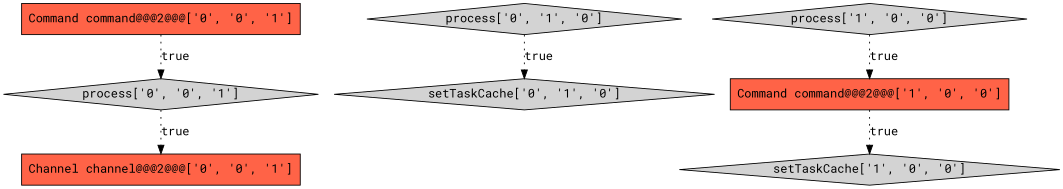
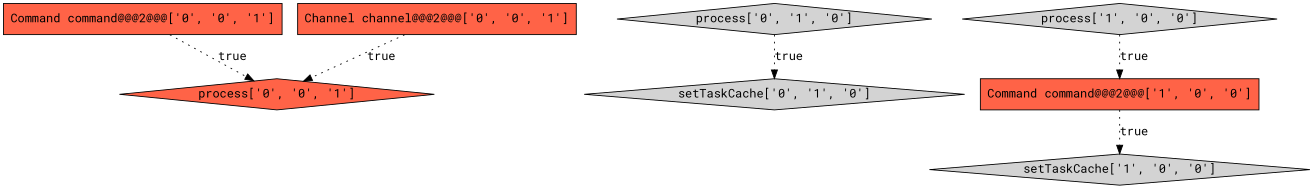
node "process['0', '0', '1']": fillcolor lightgray -> tomato
edge "process['0', '0', '1']" -> "Channel channel@@@2@@@['0', '0', '1']": reversed
